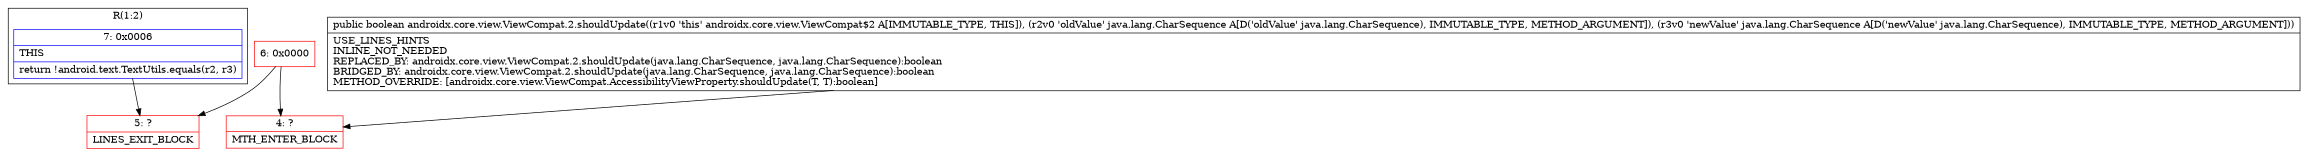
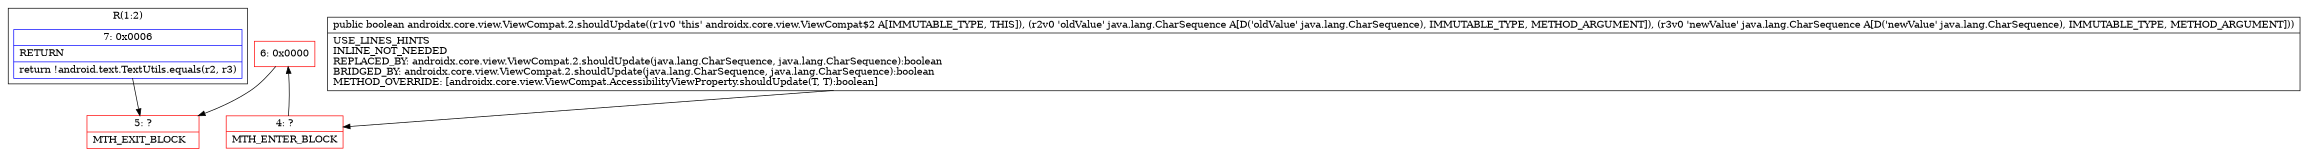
node "7: 0x0006": text "THIS" -> "RETURN"
edge "6: 0x0000" -> "4: ?": reversed
node "5: ?": text "LINES_EXIT_BLOCK" -> "MTH_EXIT_BLOCK"
